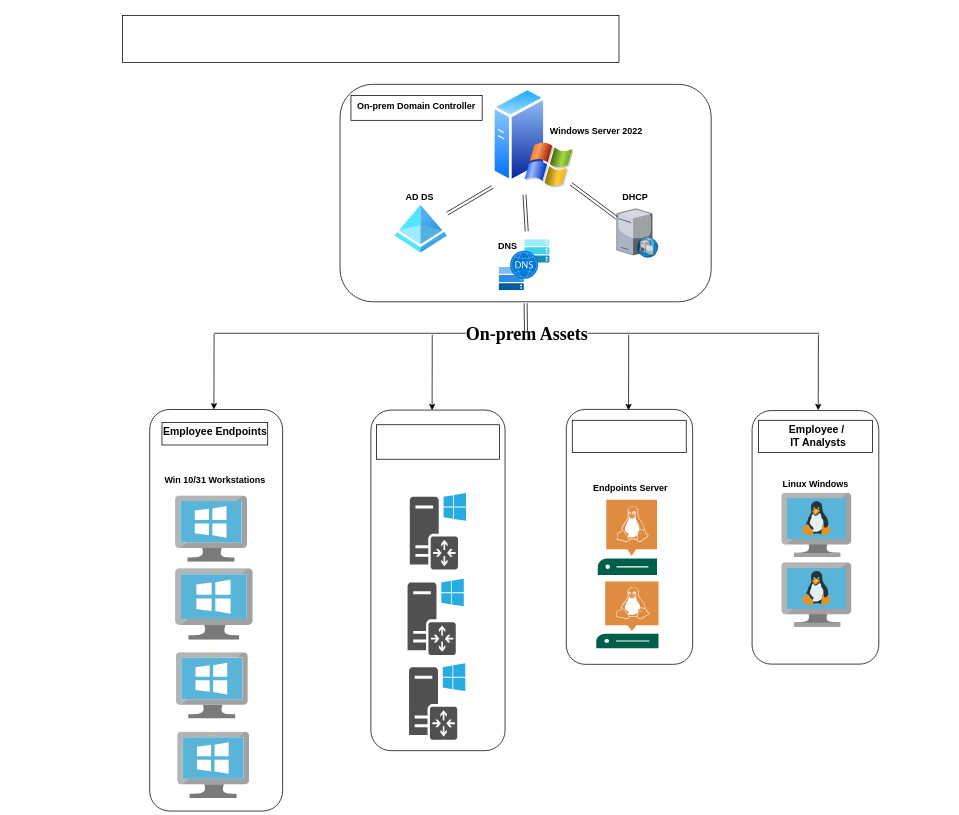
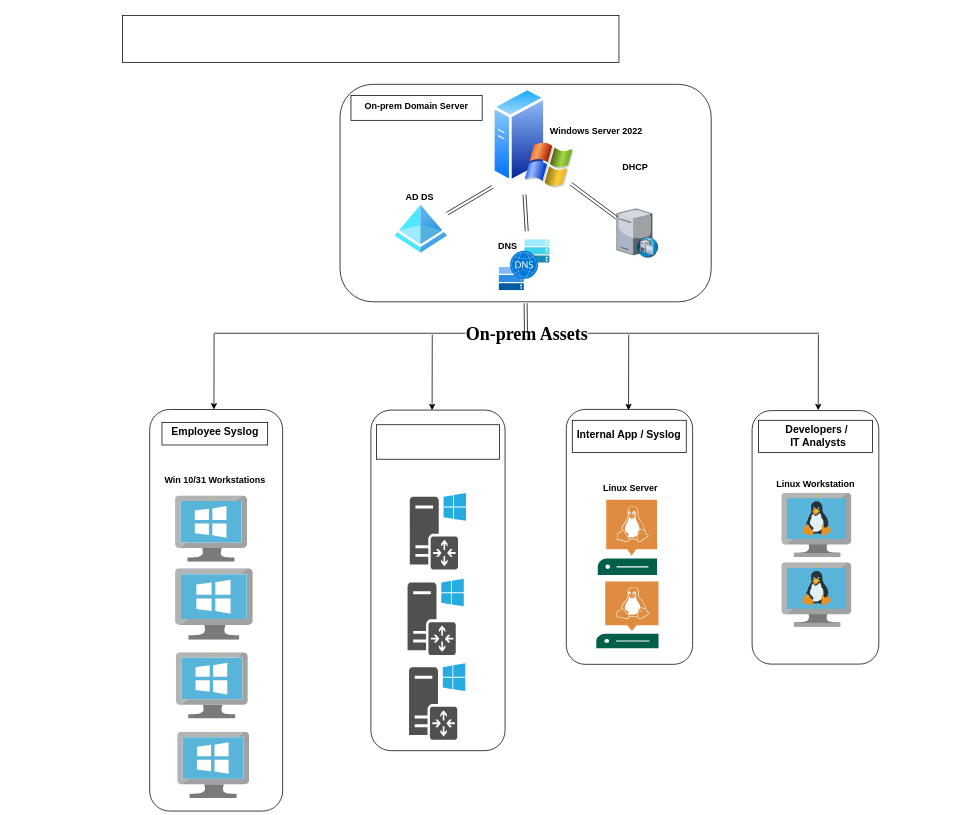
node "On-prem Domain Controller": label "On-prem Domain Controller" -> "On-prem Domain Server"
node "DHCP": moved (636, 198) -> (636, 168)
node "Employee Endpoints": label "Employee Endpoints" -> "Employee Syslog"
node "Internal App / Syslog": added
node "Employee / IT Analysts": label "Employee / IT Analysts" -> "Developers / IT Analysts"
node "Linux Windows": label "Linux Windows" -> "Linux Workstation"
node "Endpoints Server": label "Endpoints Server" -> "Linux Server"
